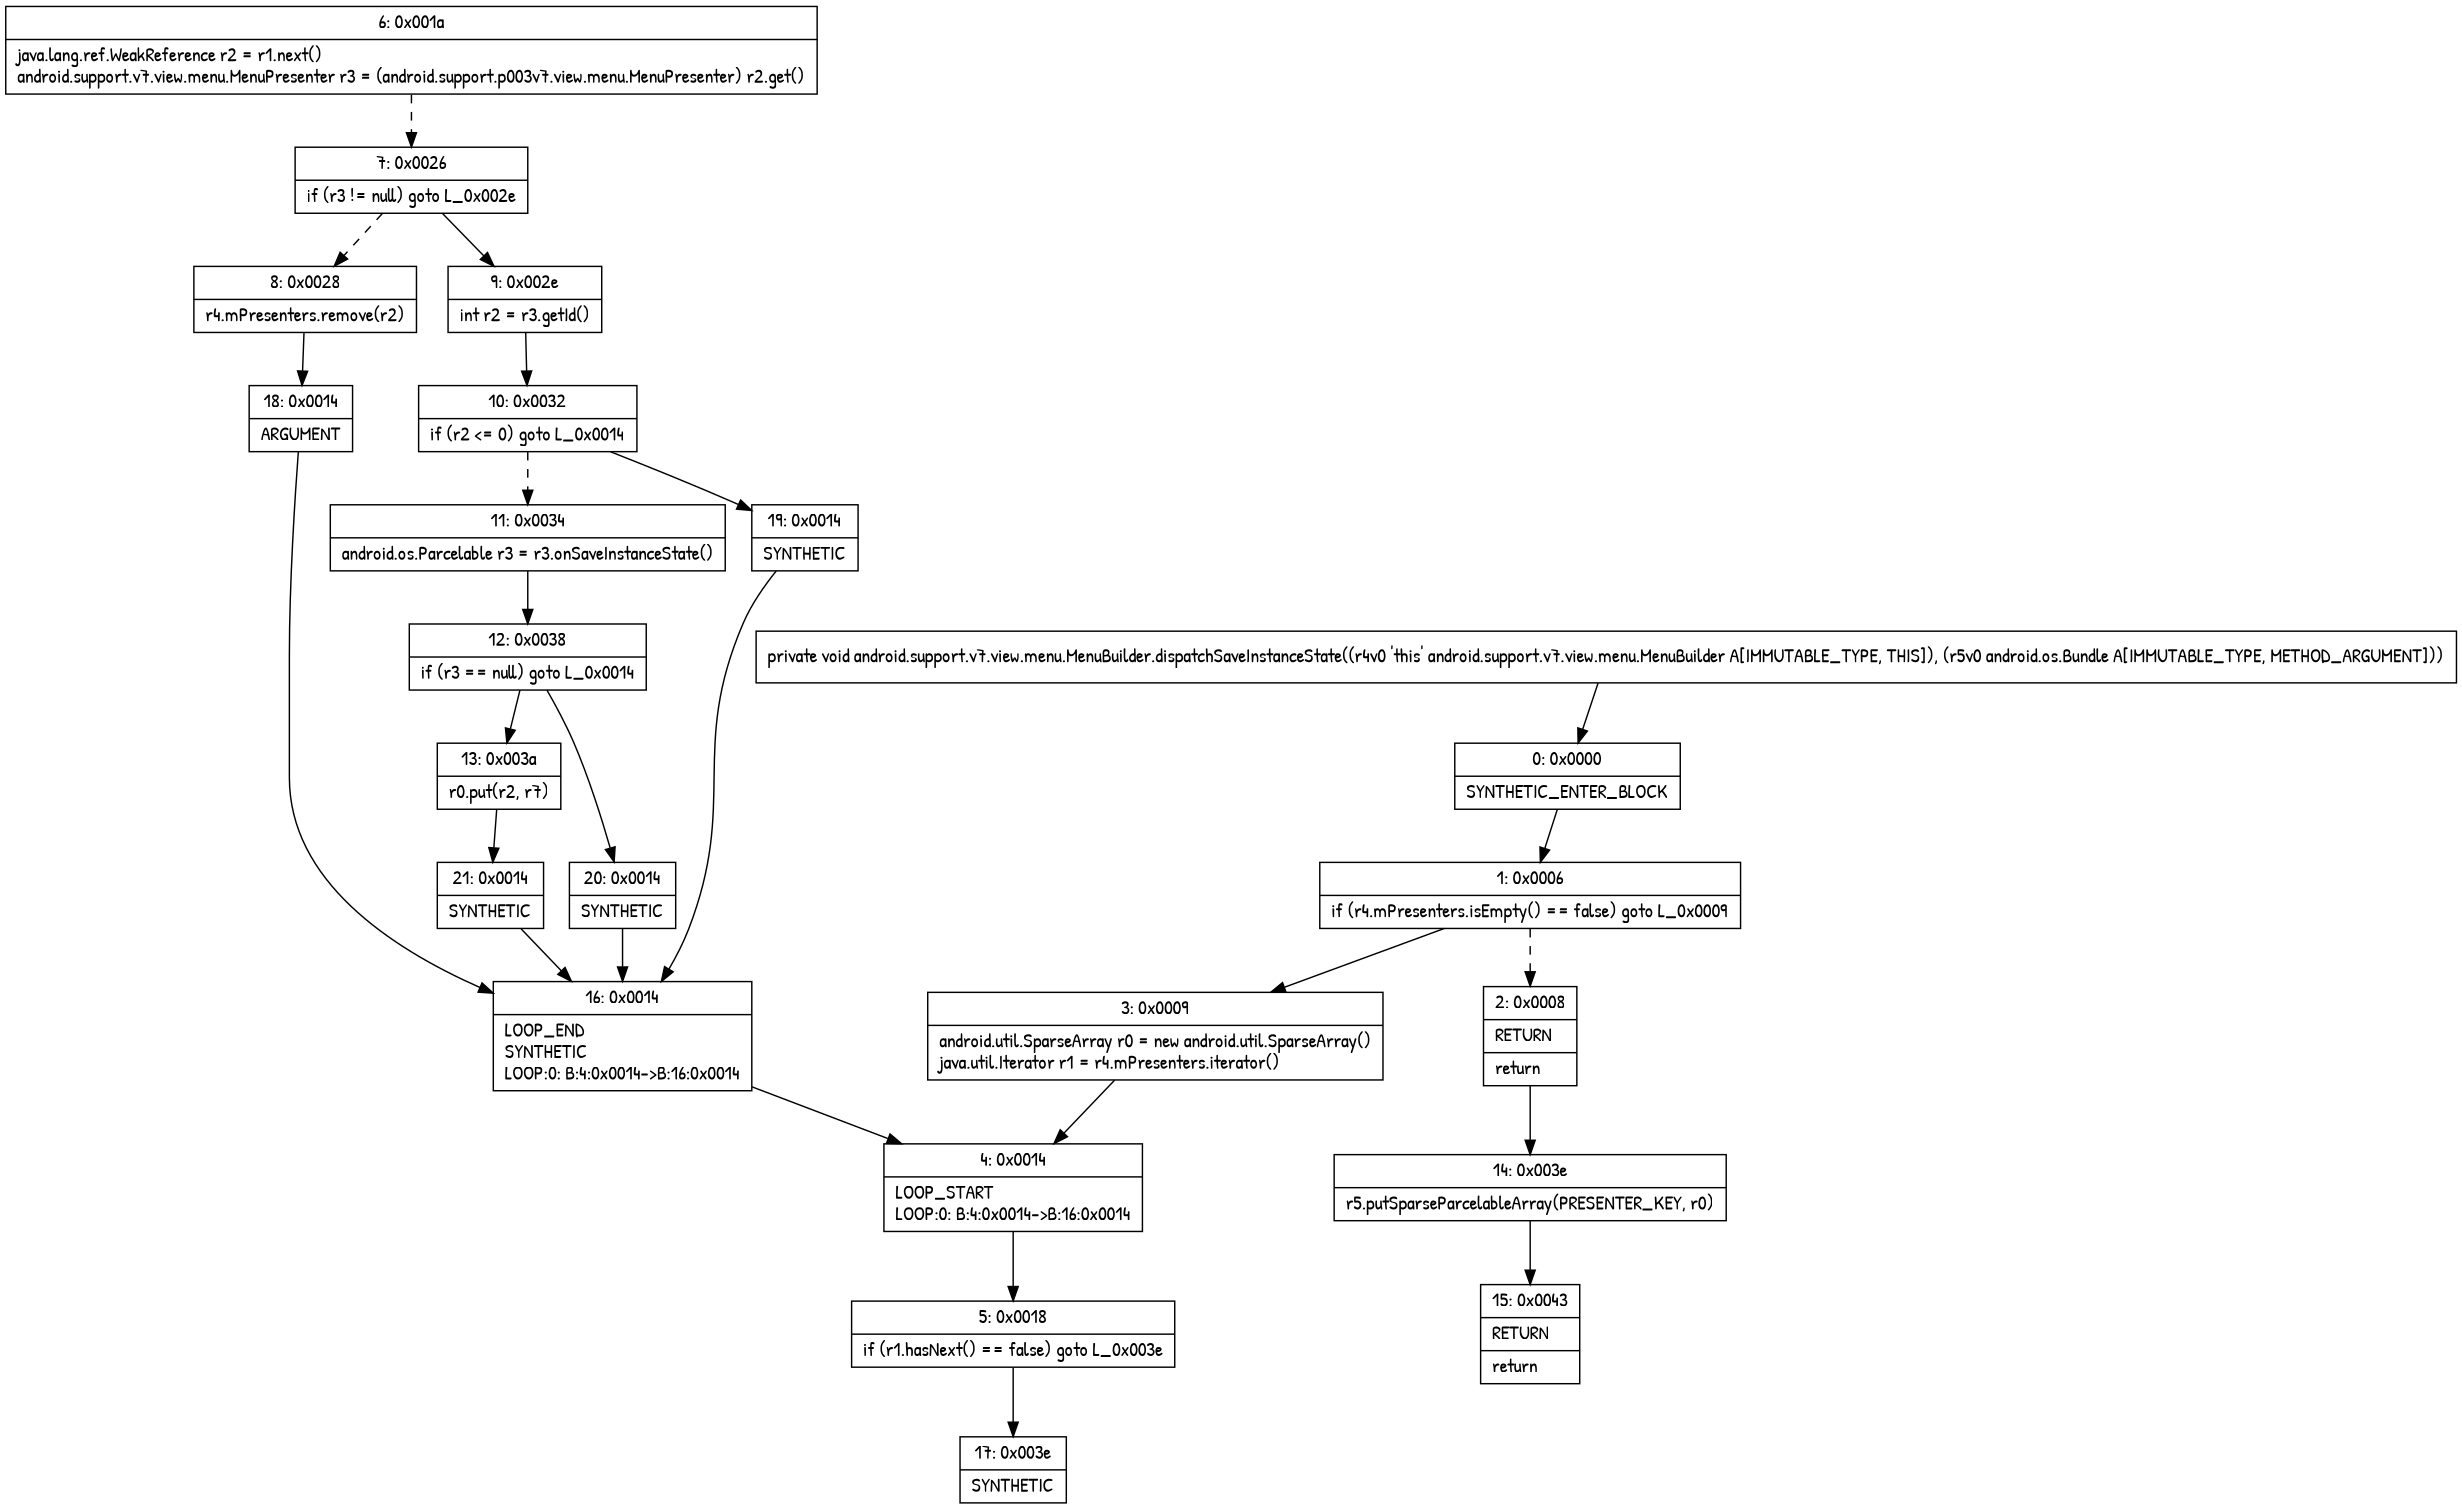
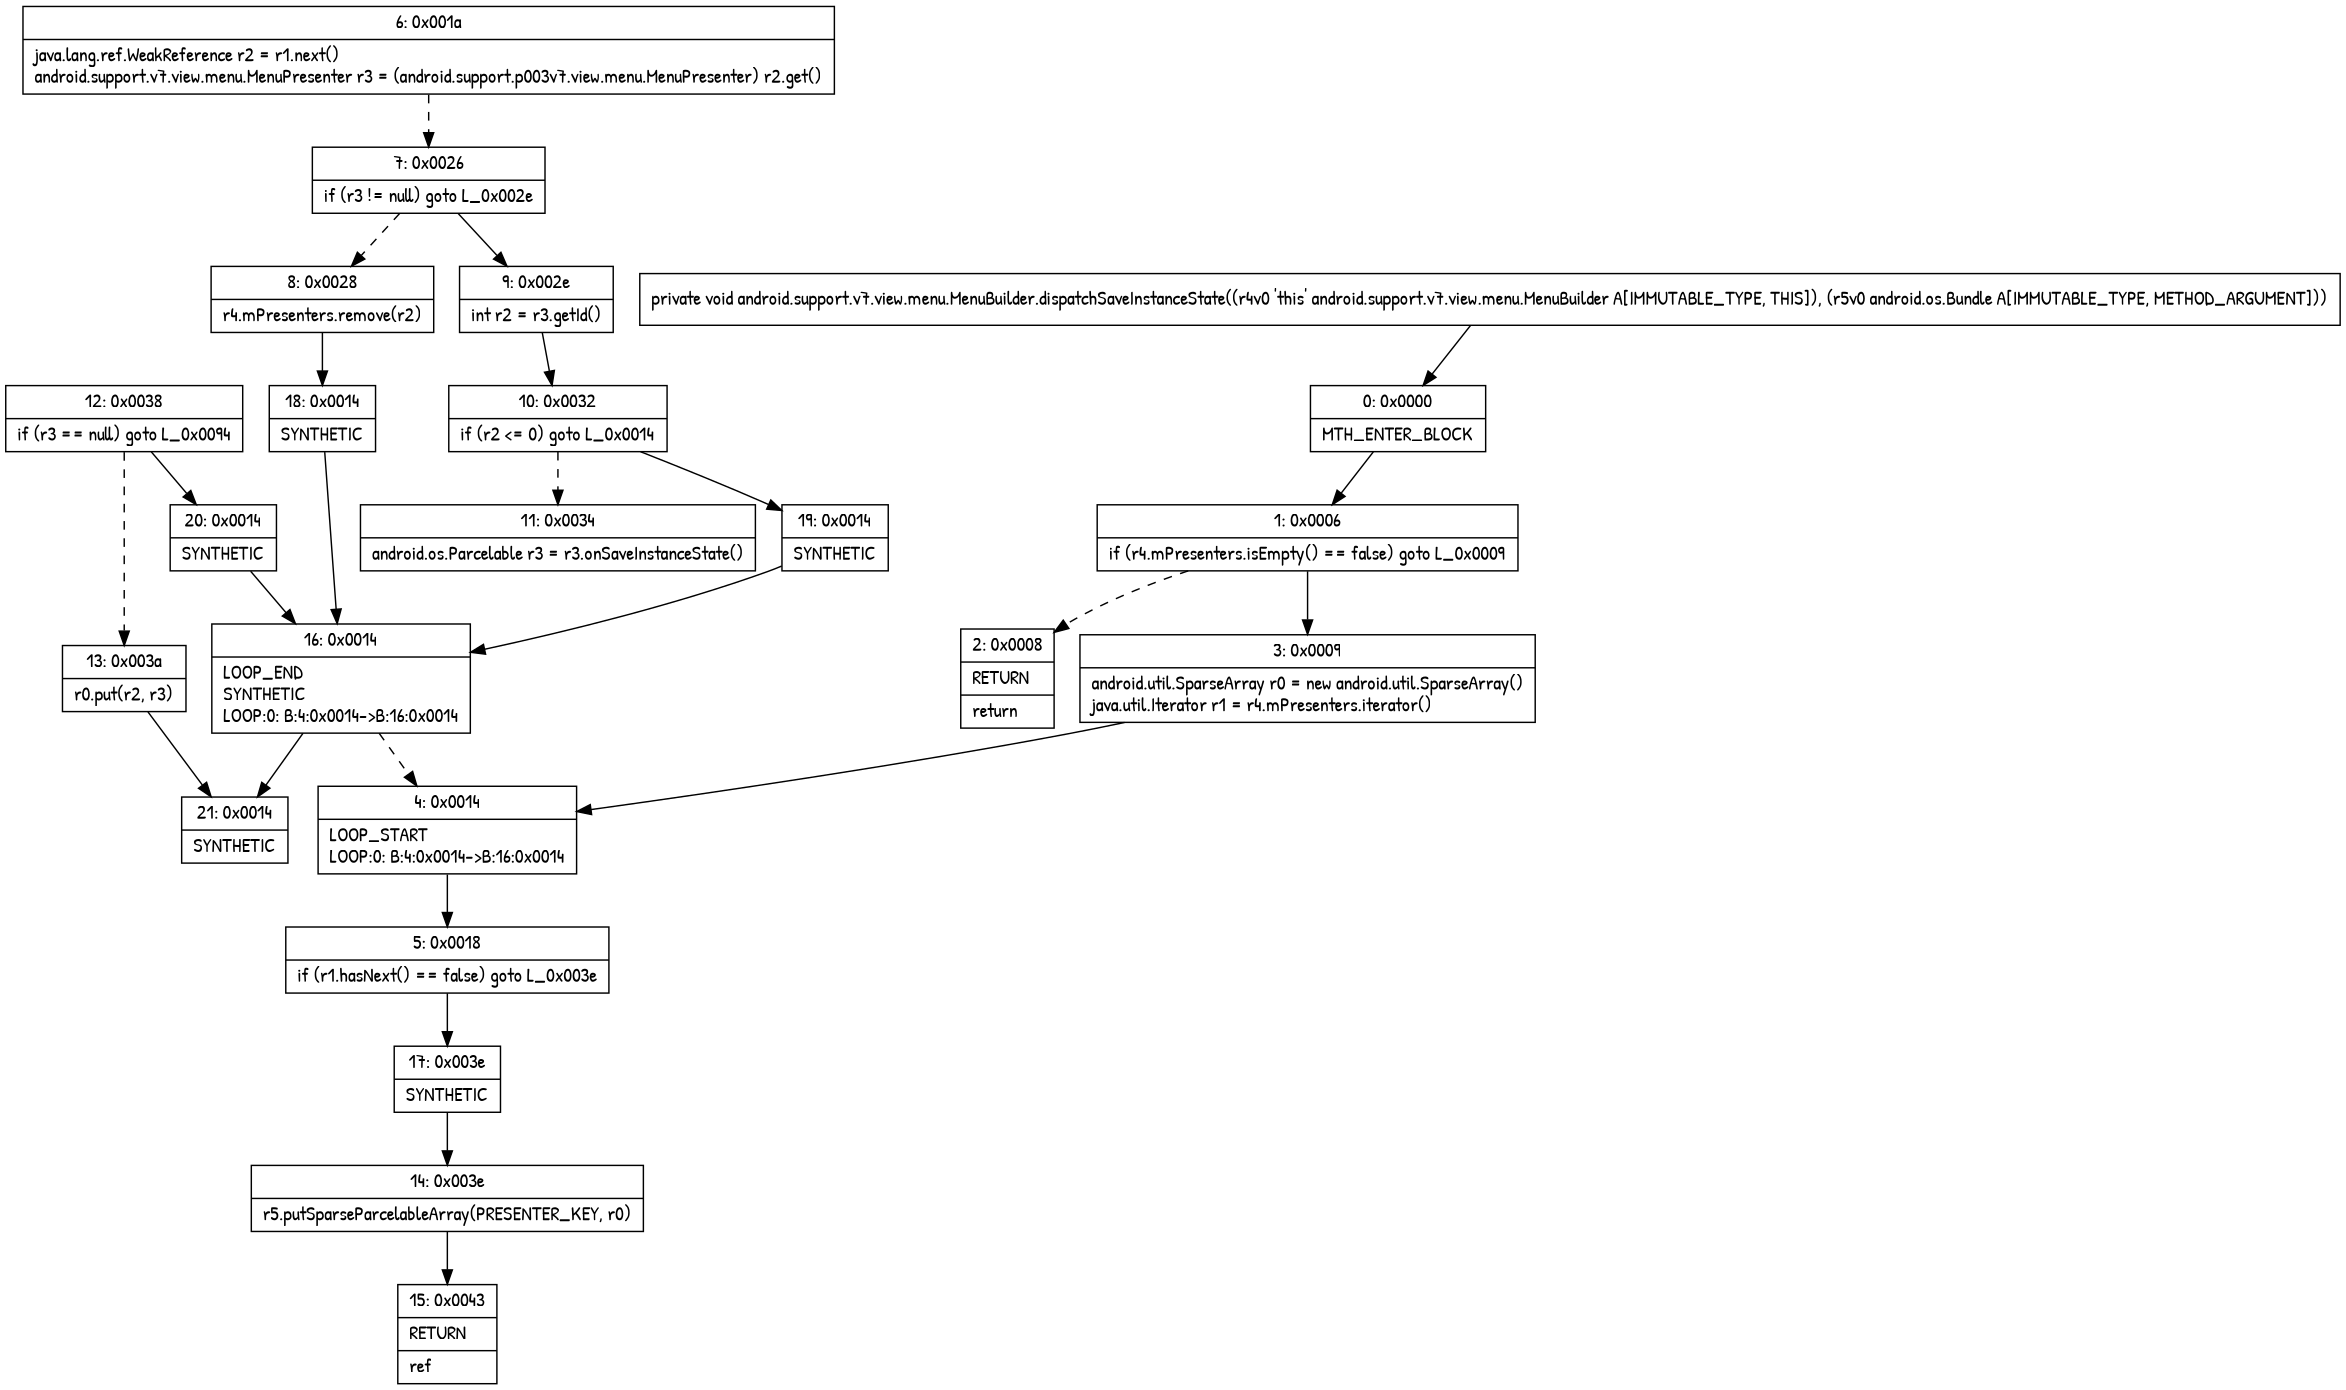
node "18: 0x0014": text "ARGUMENT" -> "SYNTHETIC"
edge "11: 0x0034" -> "12: 0x0038": removed
node "12: 0x0038": text "if (r3 == null) goto L_0x0014" -> "if (r3 == null) goto L_0x0094"
edge "12: 0x0038" -> "13: 0x003a": style solid -> dashed
node "13: 0x003a": text "r0.put(r2, r7)" -> "r0.put(r2, r3)"
node "0: 0x0000": text "SYNTHETIC_ENTER_BLOCK" -> "MTH_ENTER_BLOCK"
edge "21: 0x0014" -> "16: 0x0014": reversed
edge "16: 0x0014" -> "4: 0x0014": style solid -> dashed
edge "2: 0x0008" -> "14: 0x003e": now "17: 0x003e" -> "14: 0x003e"
node "15: 0x0043": text "return" -> "ref"
